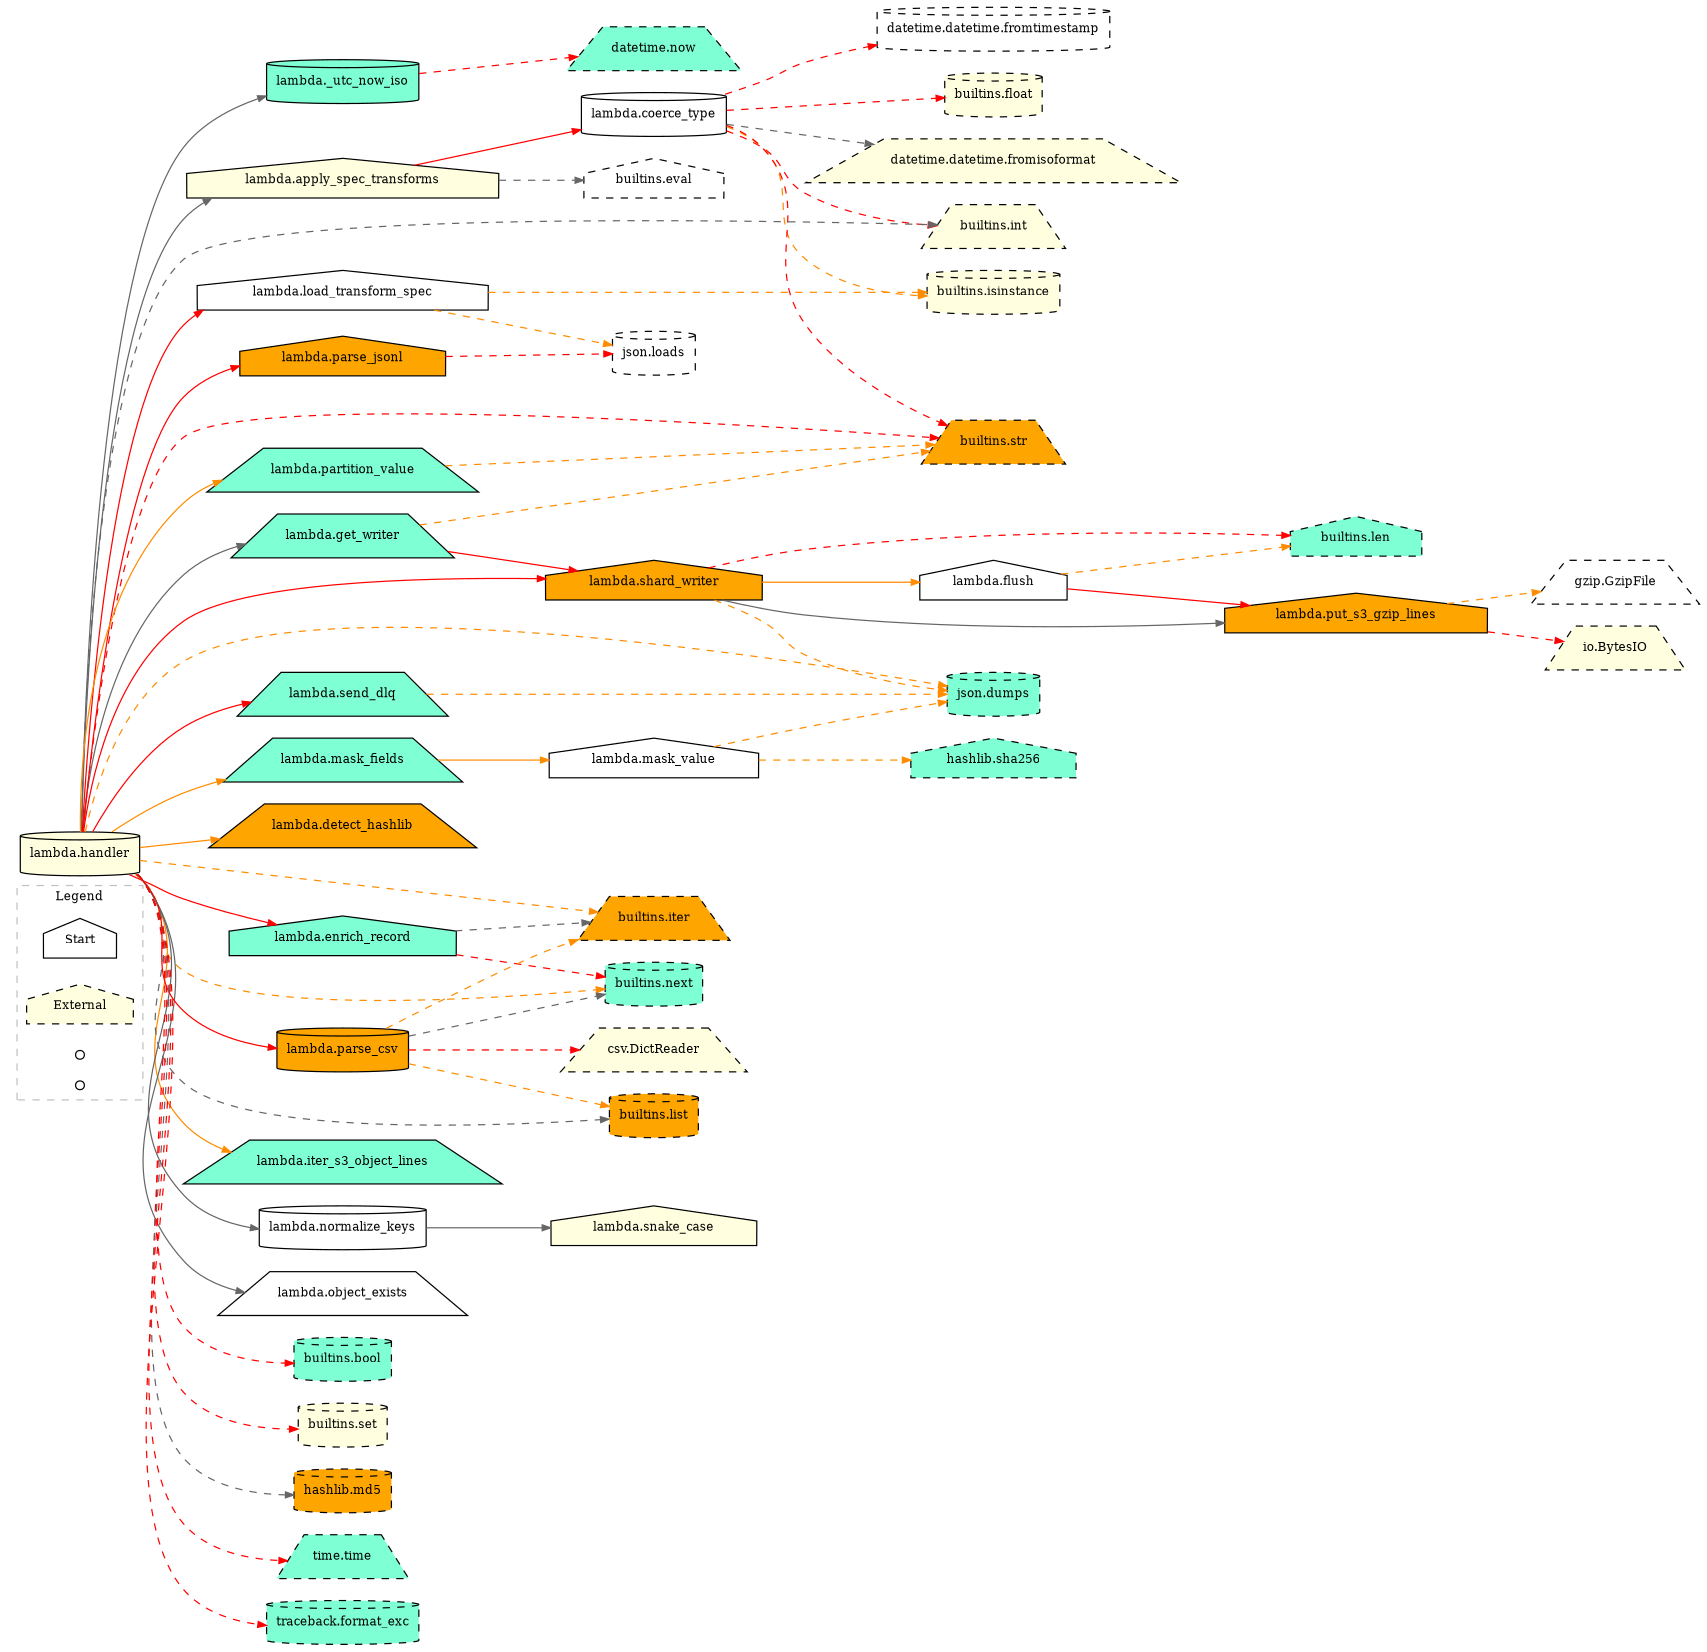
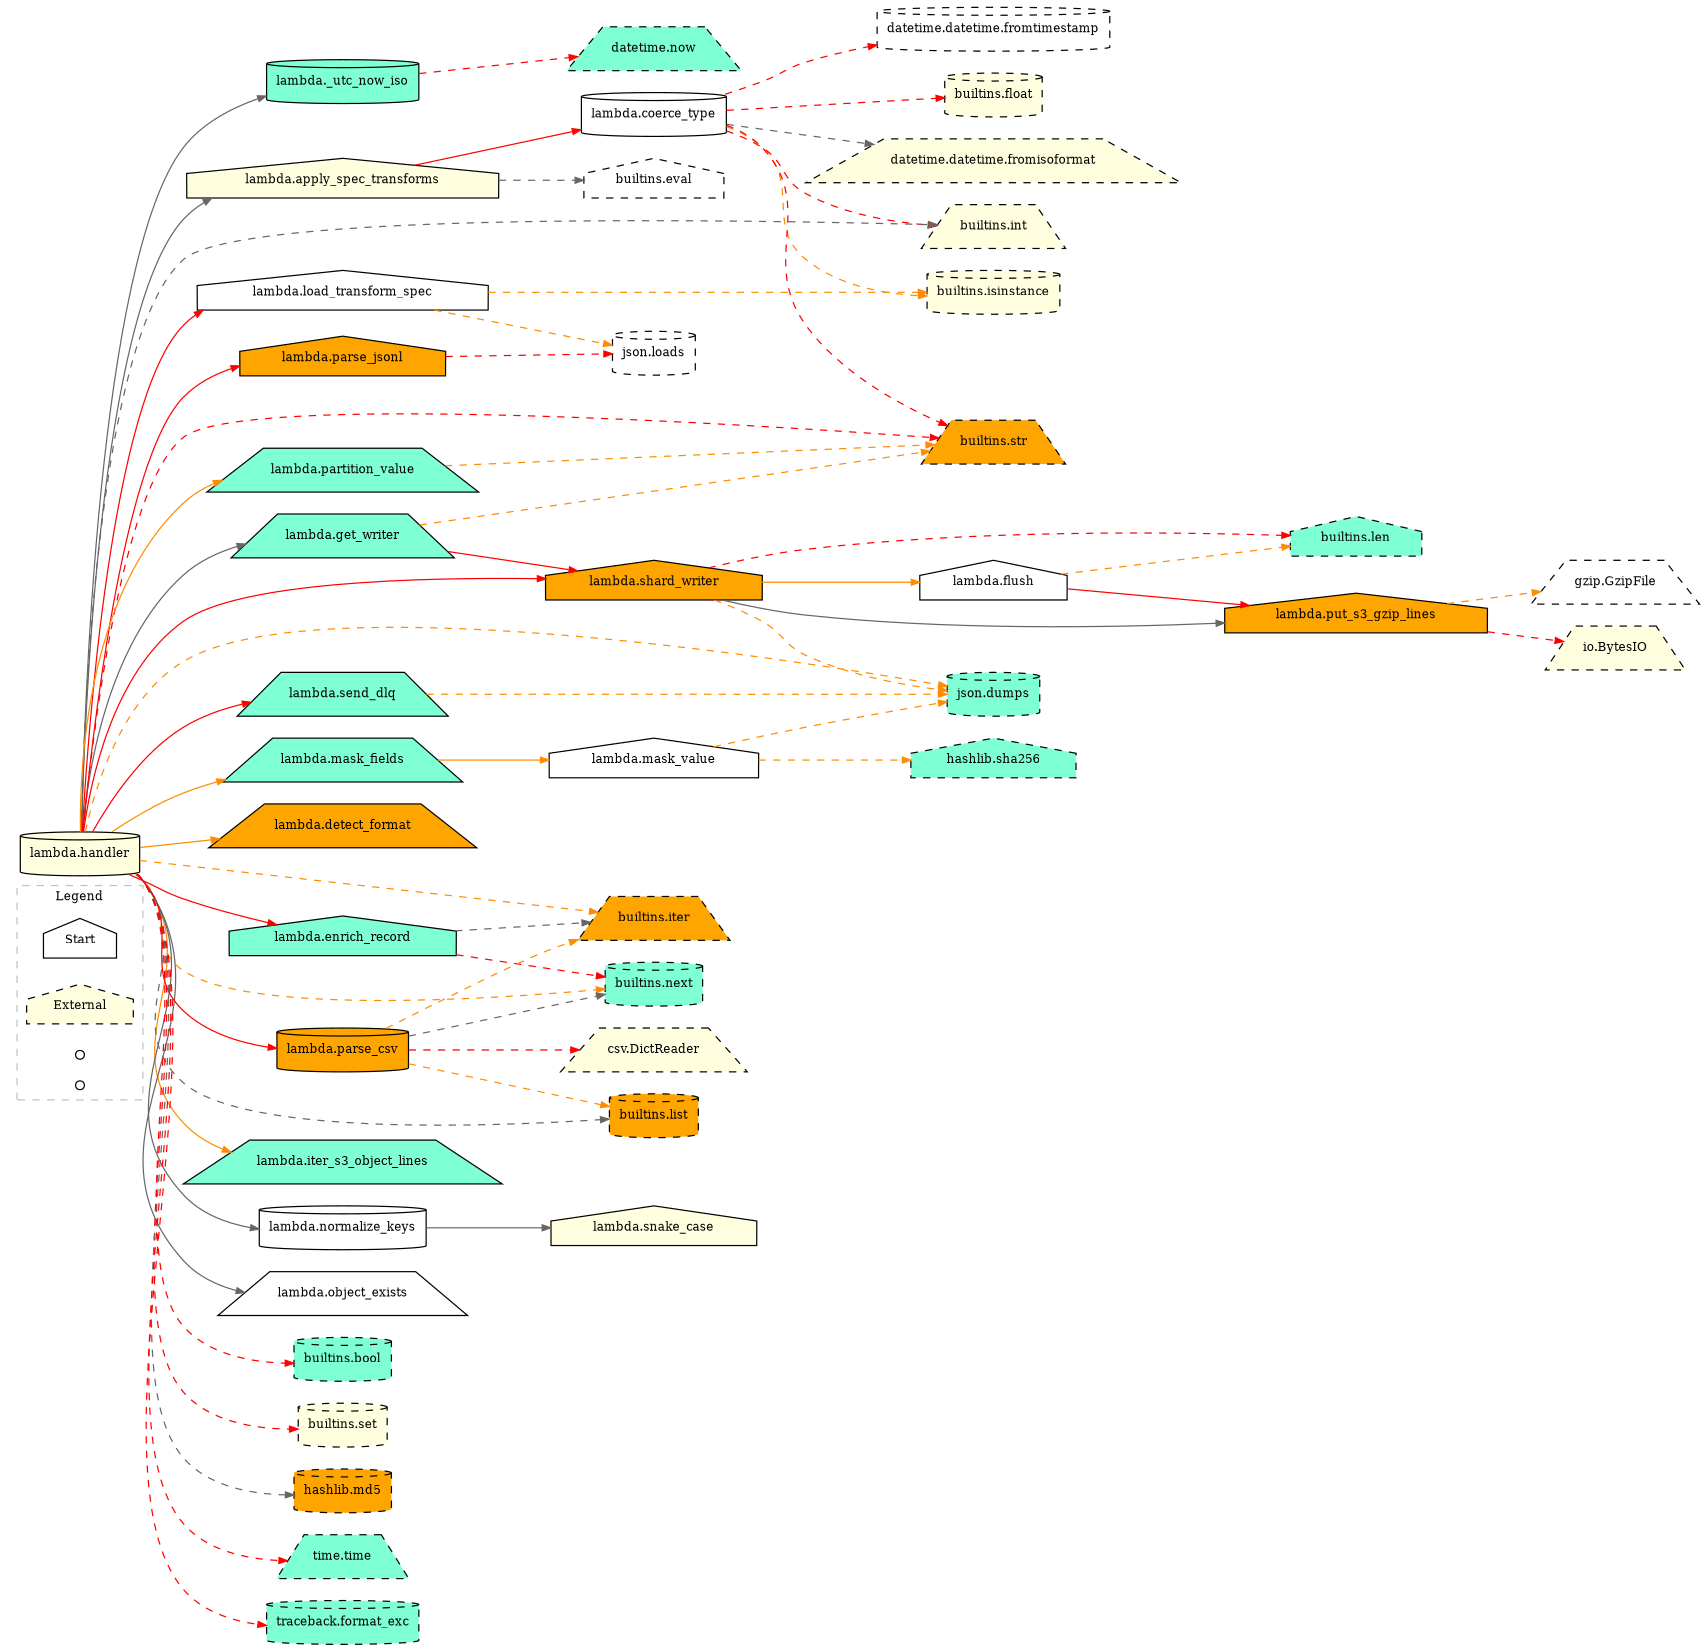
node "lambda.detect_hashlib": label "lambda.detect_hashlib" -> "lambda.detect_format"
